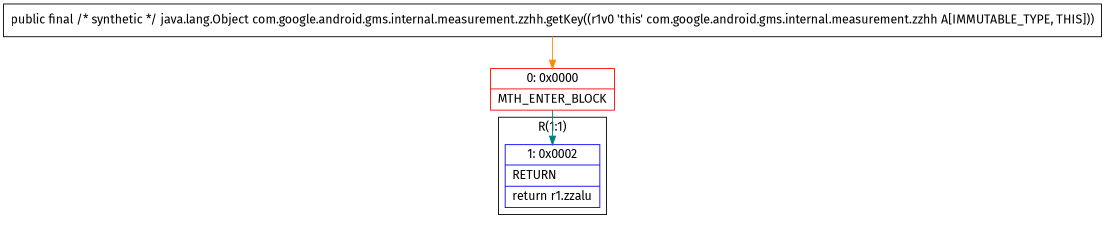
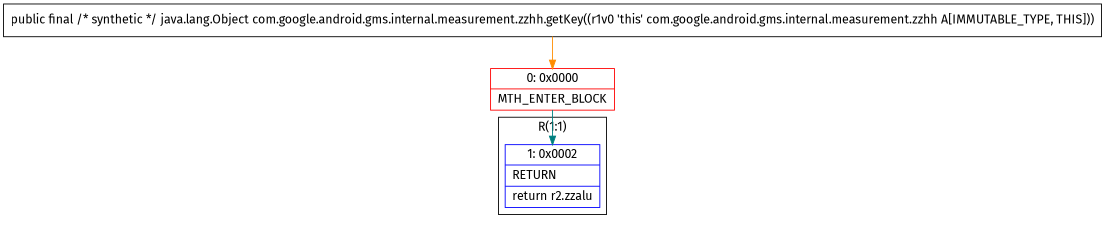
node "1: 0x0002": text "return r1.zzalu" -> "return r2.zzalu"
